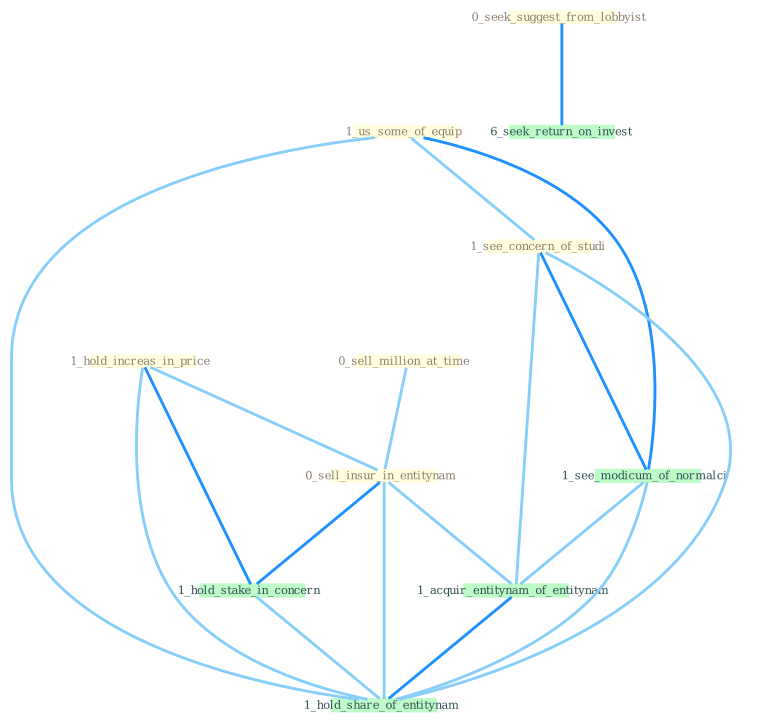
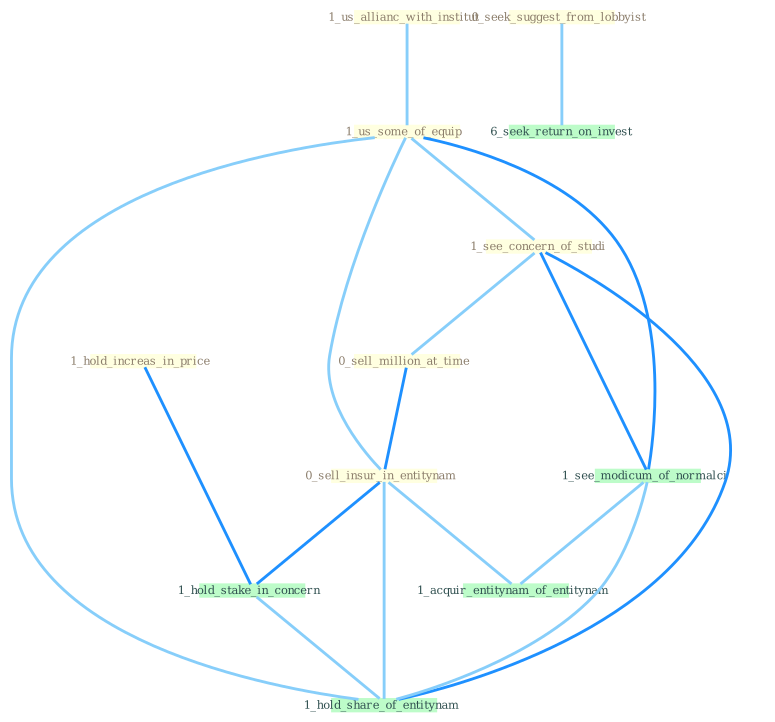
node "1_us_allianc_with_institut": added
edge "0_seek_suggest_from_lobbyist" -- "6_seek_return_on_invest": color #1e90ff -> #87cefa
edge "0_sell_million_at_time" -- "0_sell_insur_in_entitynam": color #87cefa -> #1e90ff
edge "1_hold_increas_in_price" -- "0_sell_insur_in_entitynam": now "1_us_some_of_equip" -- "0_sell_insur_in_entitynam"
edge "1_see_concern_of_studi" -- "1_acquir_entitynam_of_entitynam": now "1_see_concern_of_studi" -- "0_sell_million_at_time"
edge "1_see_concern_of_studi" -- "1_hold_share_of_entitynam": color #87cefa -> #1e90ff
edge "1_hold_increas_in_price" -- "1_hold_share_of_entitynam": removed
edge "1_acquir_entitynam_of_entitynam" -- "1_hold_share_of_entitynam": removed
